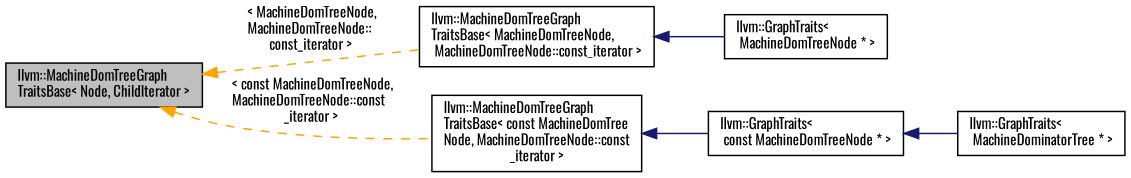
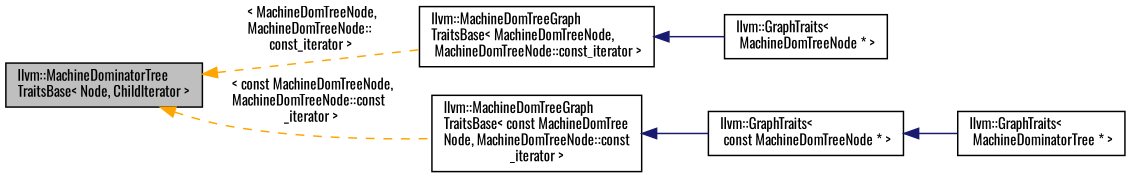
node "llvm::MachineDomTreeGraph TraitsBase< Node, ChildIterator >": label "llvm::MachineDomTreeGraph TraitsBase< Node, ChildIterator >" -> "llvm::MachineDominatorTree TraitsBase< Node, ChildIterator >"
